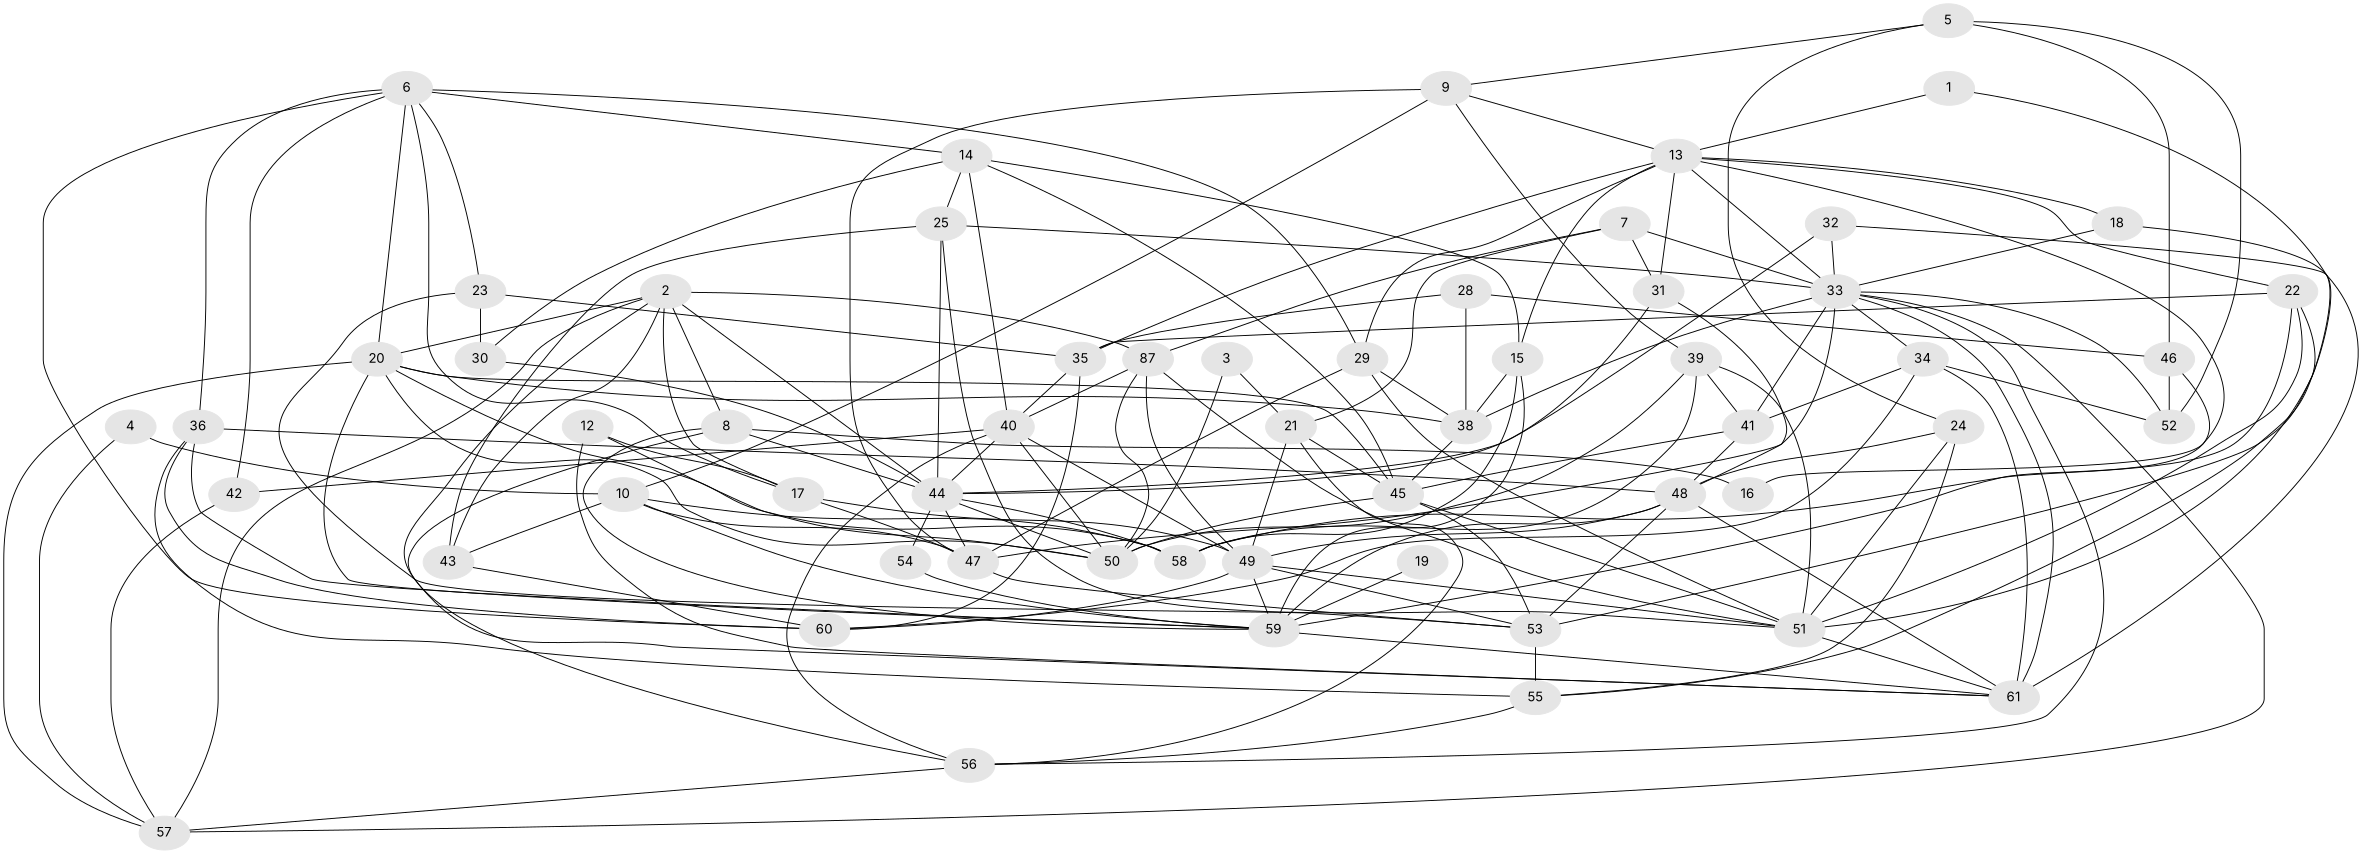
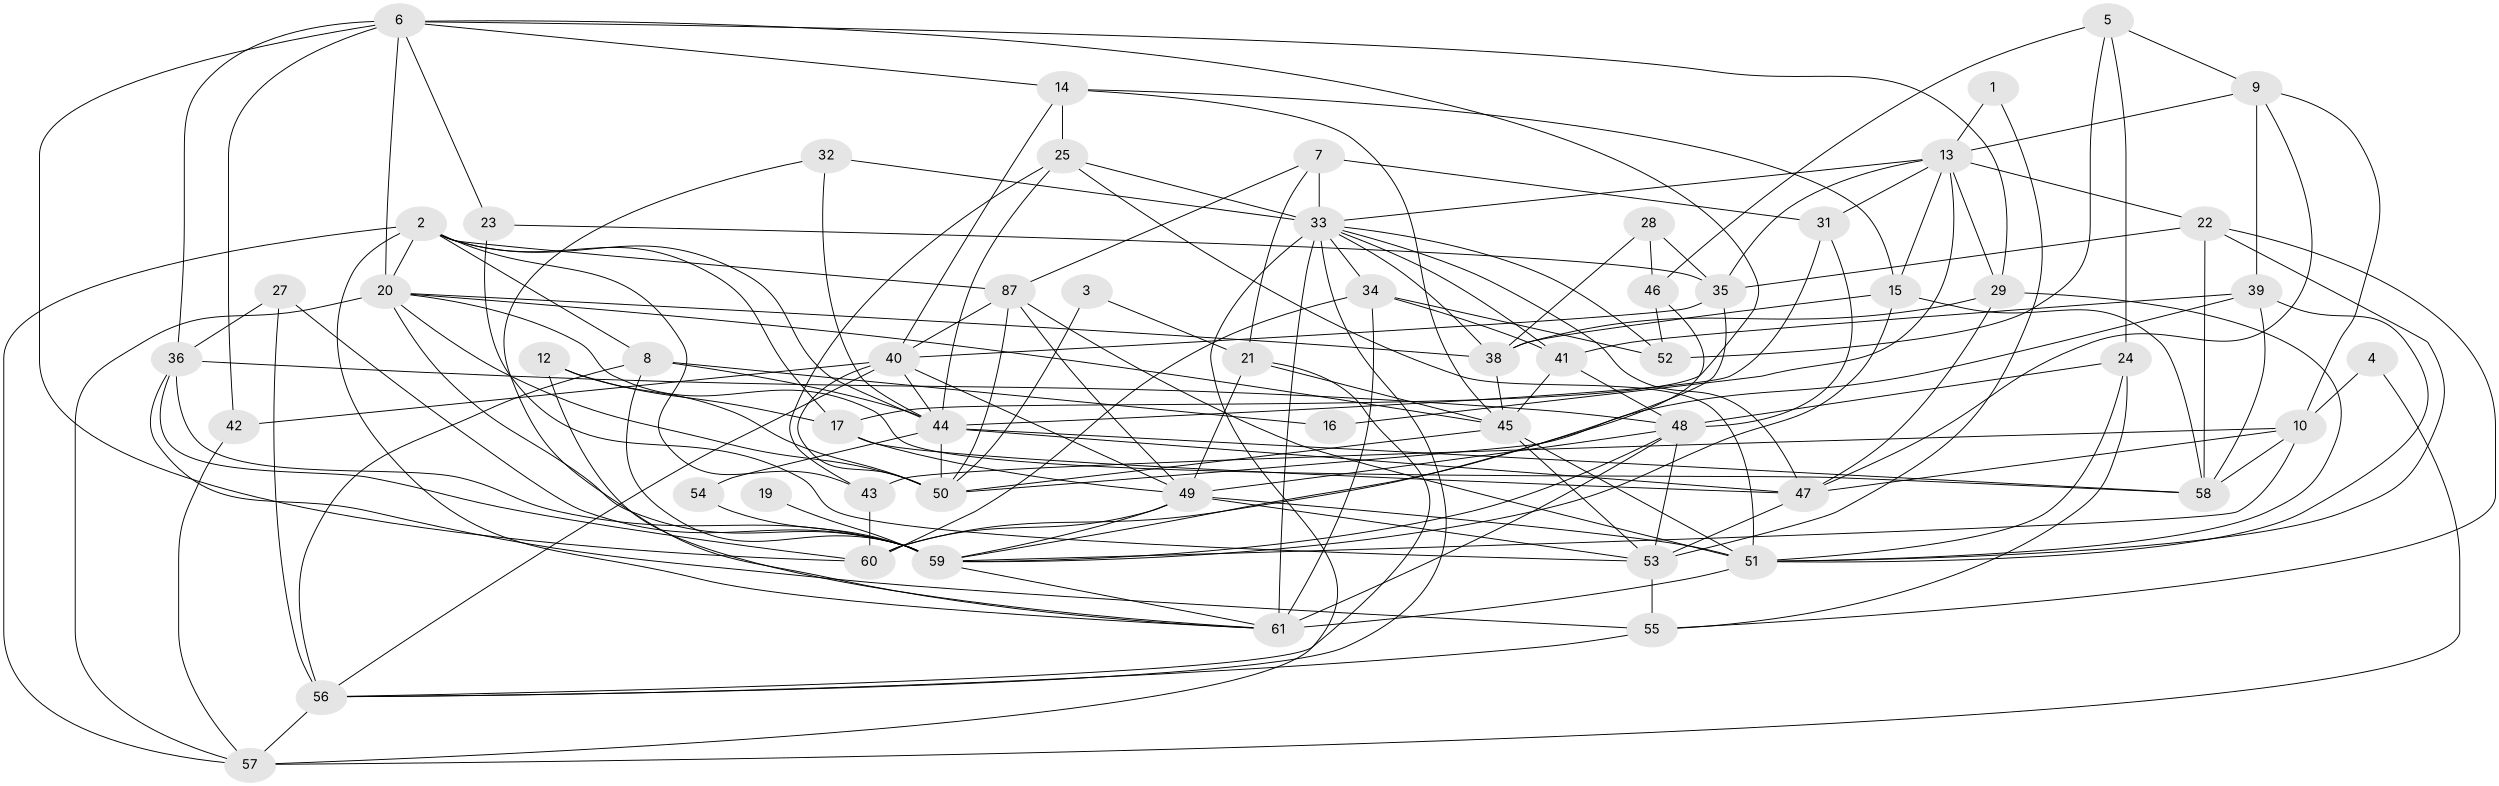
node "18": removed
node "27": added
node "30": removed
